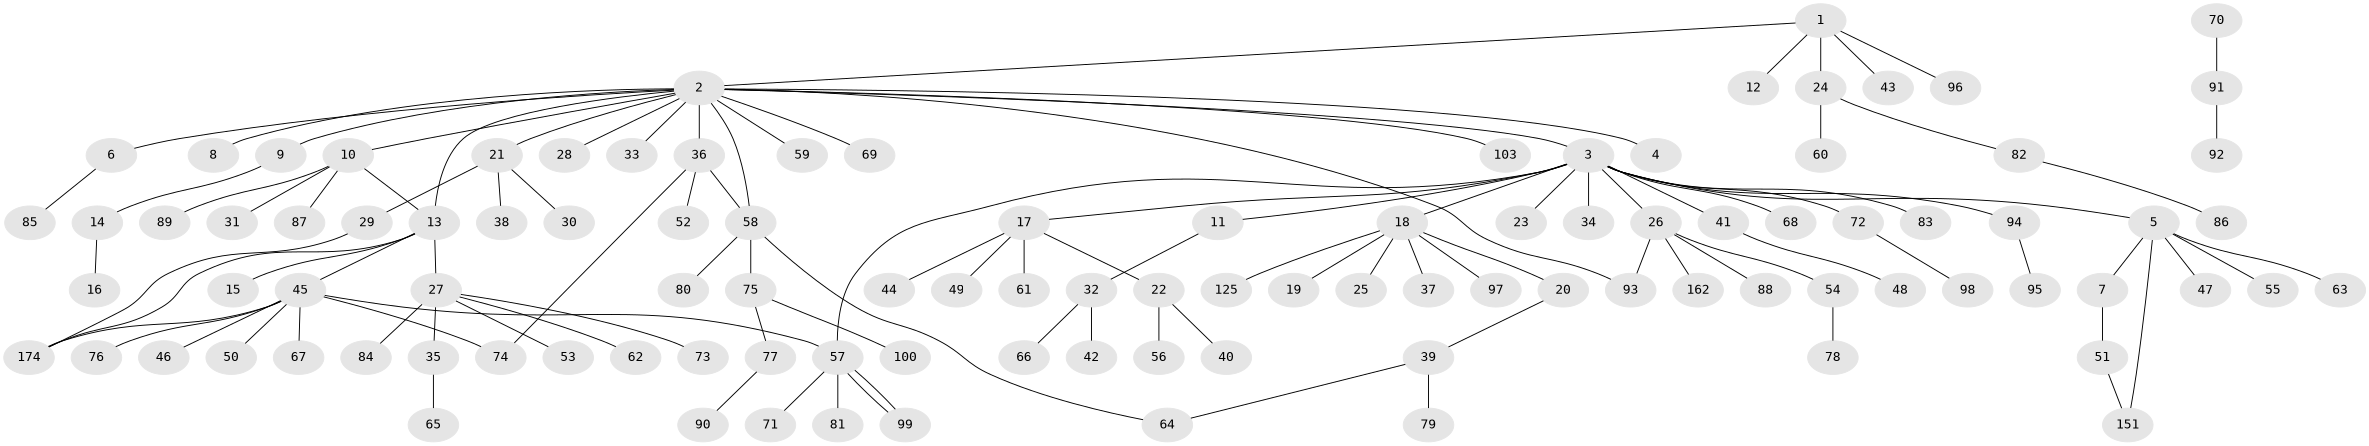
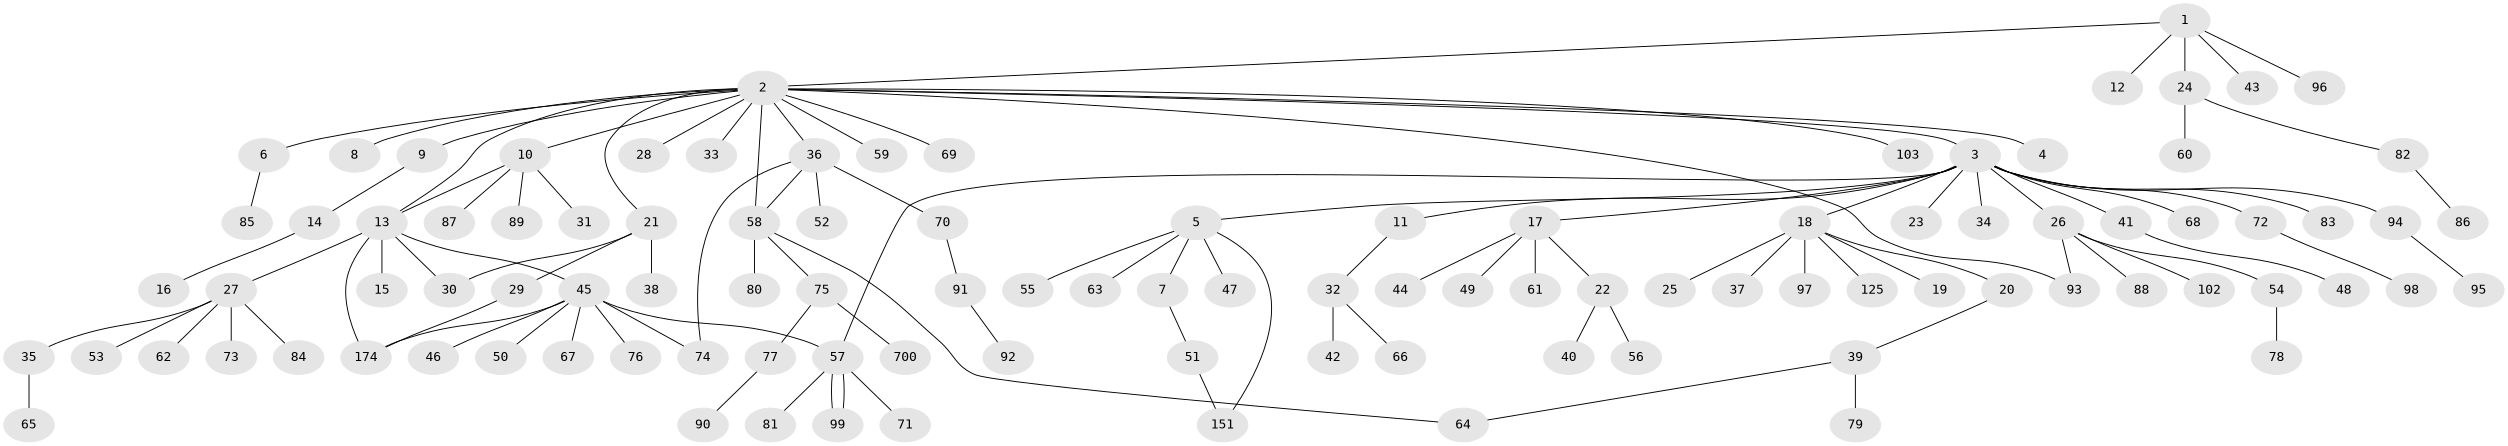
edge "36" -- "70": added
edge "13" -- "30": added
node "162": label "162" -> "102"
node "100": label "100" -> "700"
